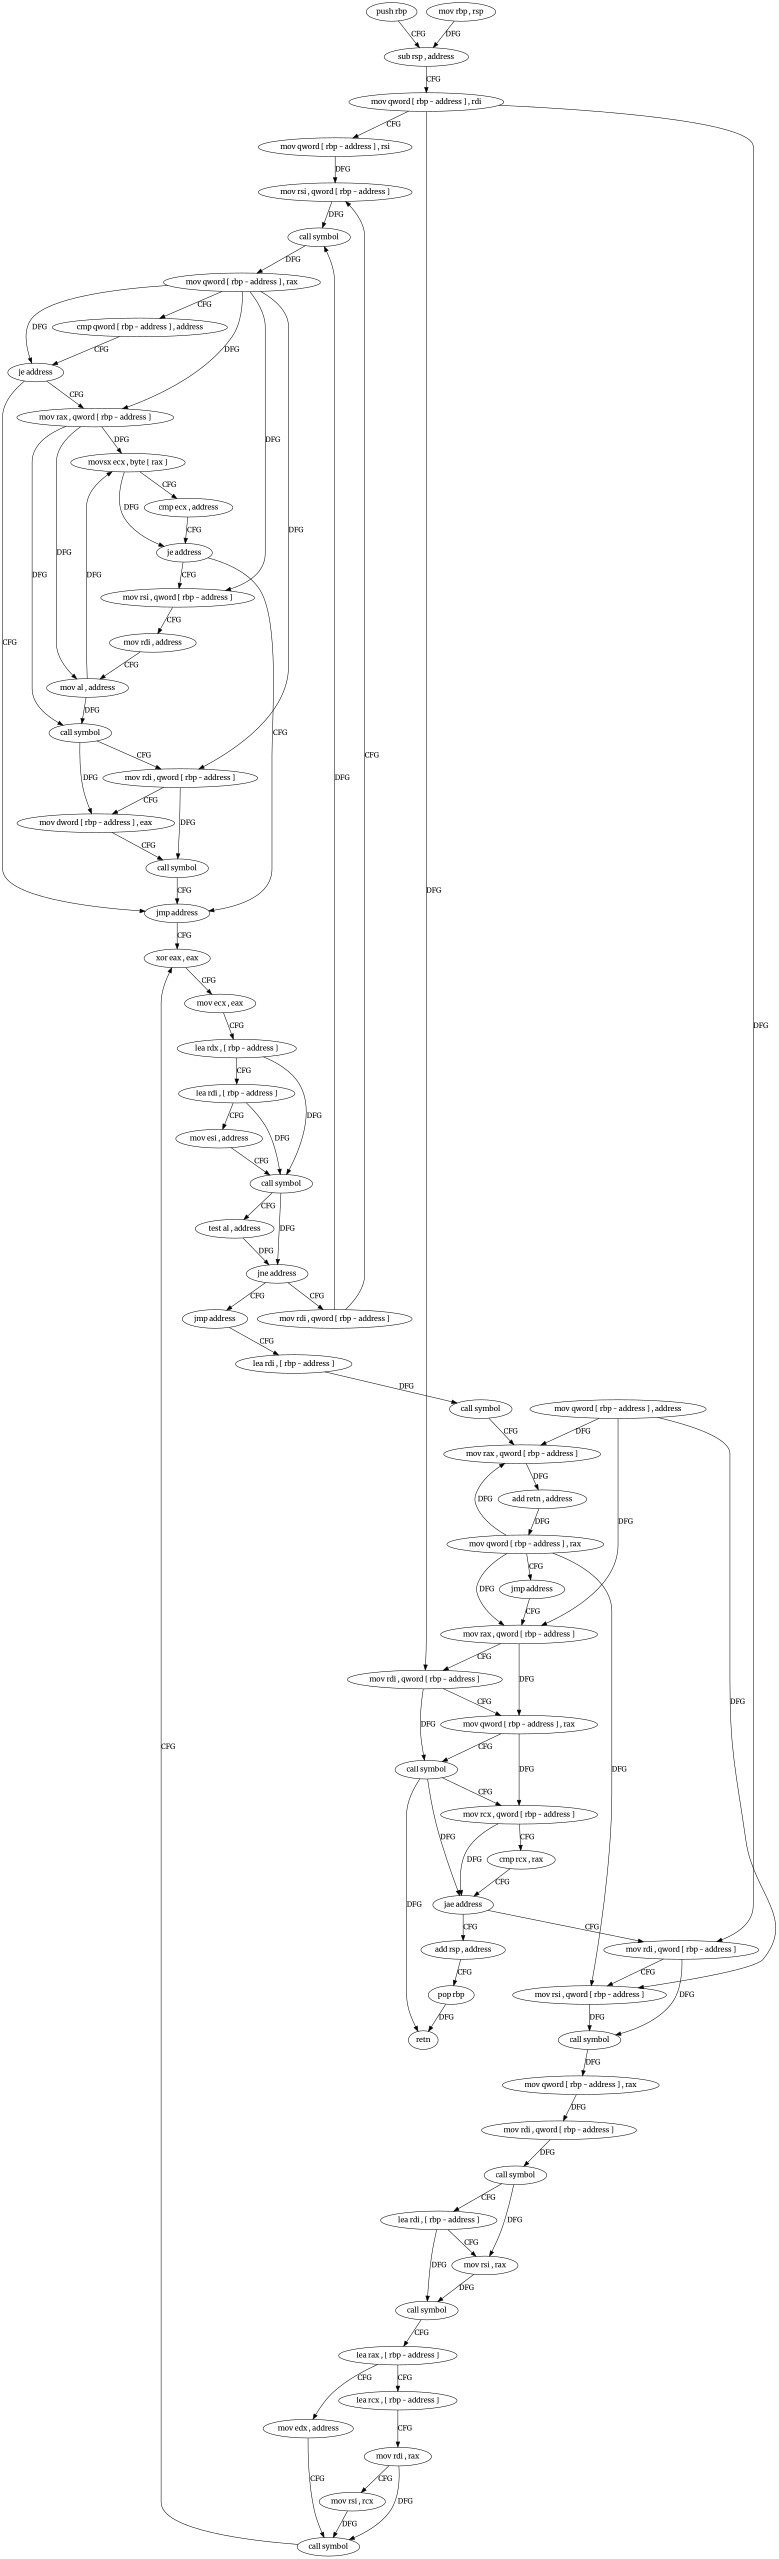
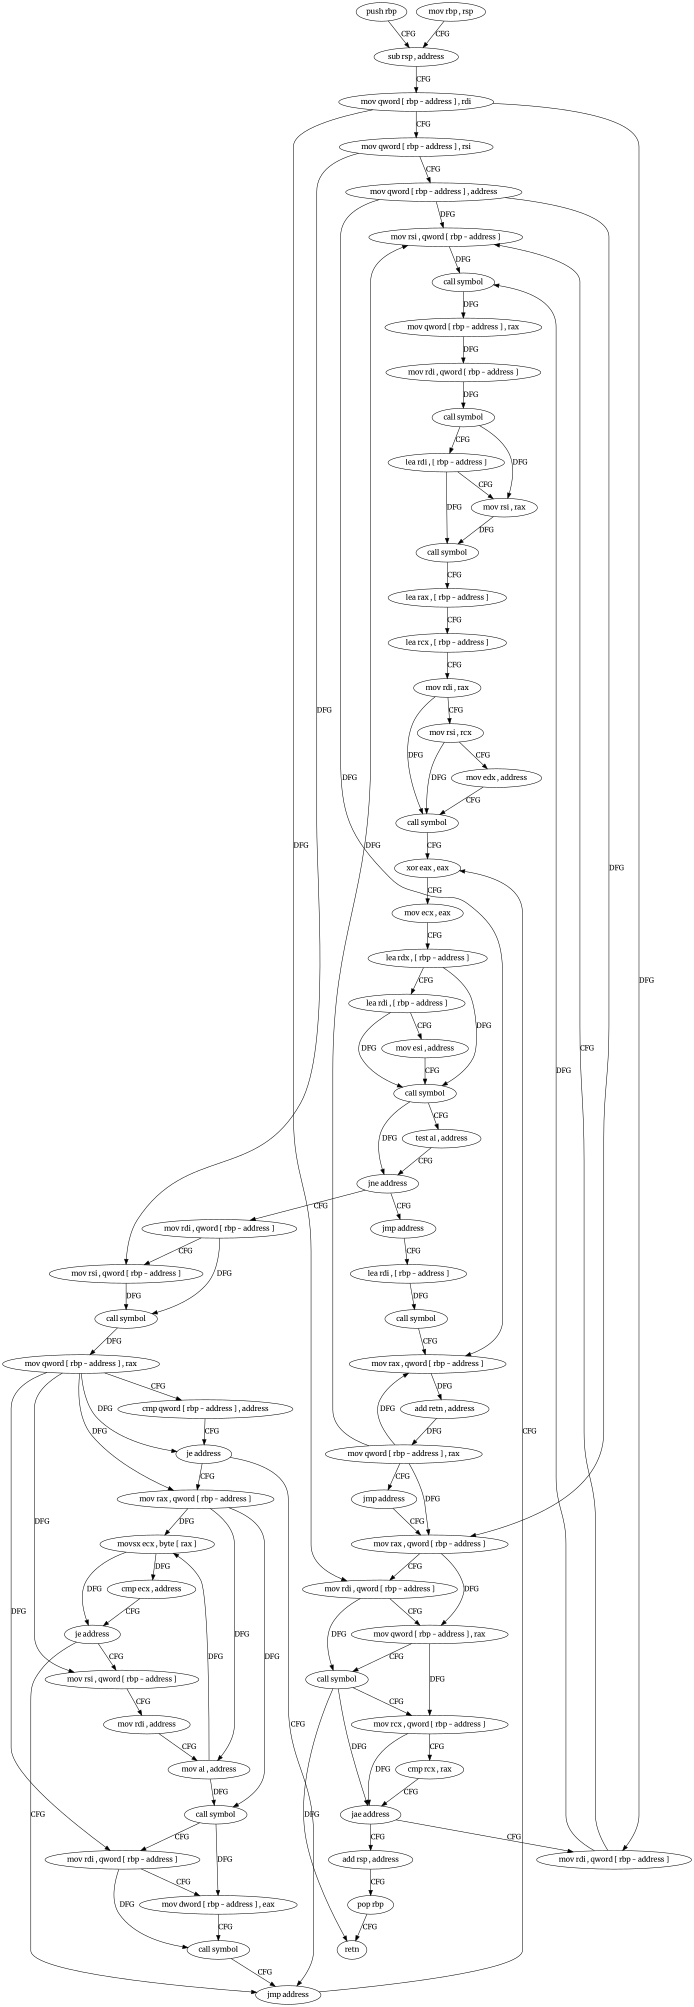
edge "mov rbp , rsp" -> "sub rsp , address": label "DFG" -> "CFG"
edge "mov qword [ rbp - address ] , rsi" -> "mov qword [ rbp - address ] , address": added, label "CFG"
edge "movsx ecx , byte [ rax ]" -> "cmp ecx , address": label "CFG" -> "DFG"
edge "test al , address" -> "jne address": label "DFG" -> "CFG"
edge "pop rbp" -> "retn": label "DFG" -> "CFG"
edge "lea rax , [ rbp - address ]" -> "mov edx , address": now "mov rsi , rcx" -> "mov edx , address"
